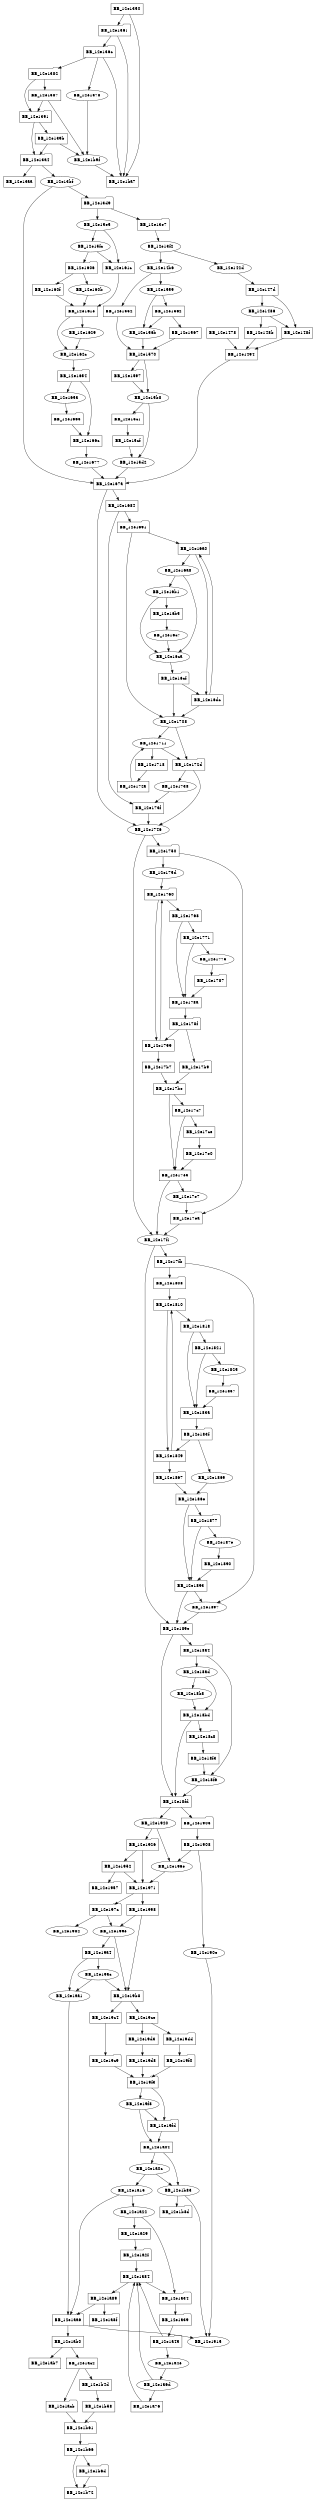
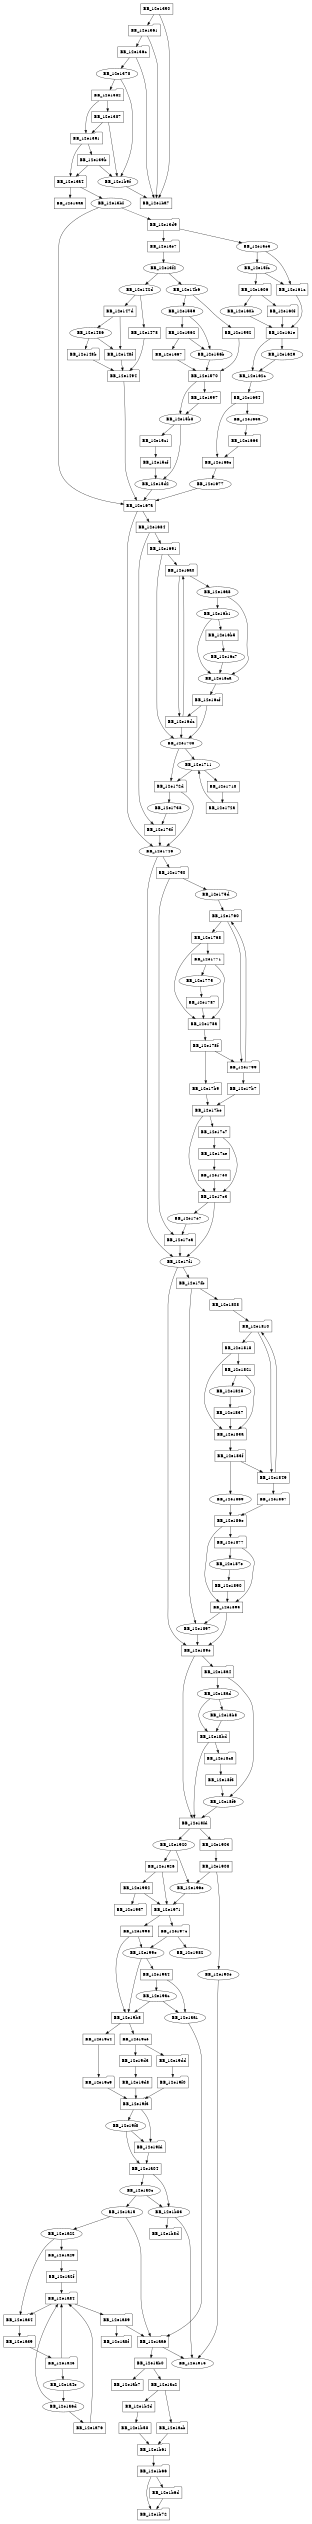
edge "BB_12e136c" -> "BB_12e1382": now "BB_12e1378" -> "BB_12e1382"
edge "BB_12e142d" -> "BB_12e1478": added
